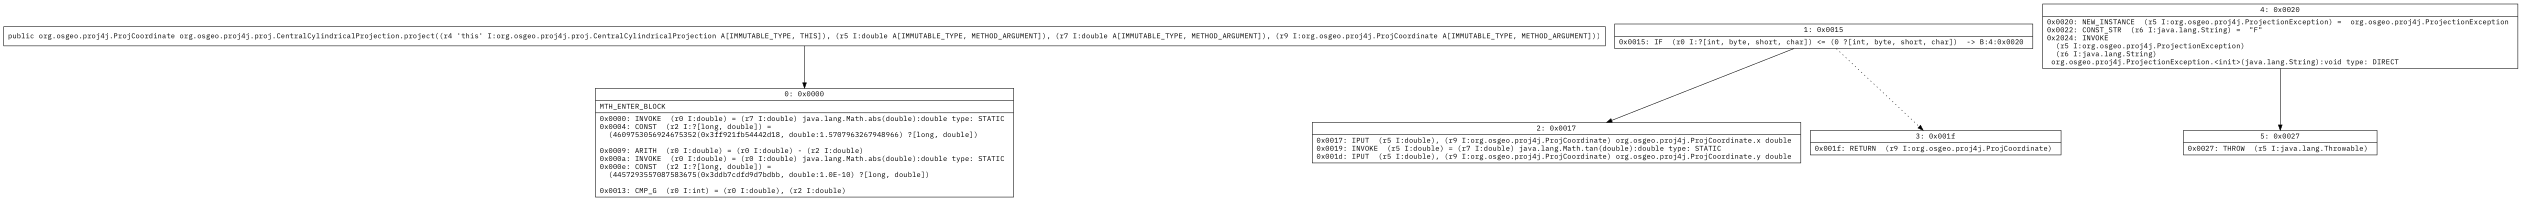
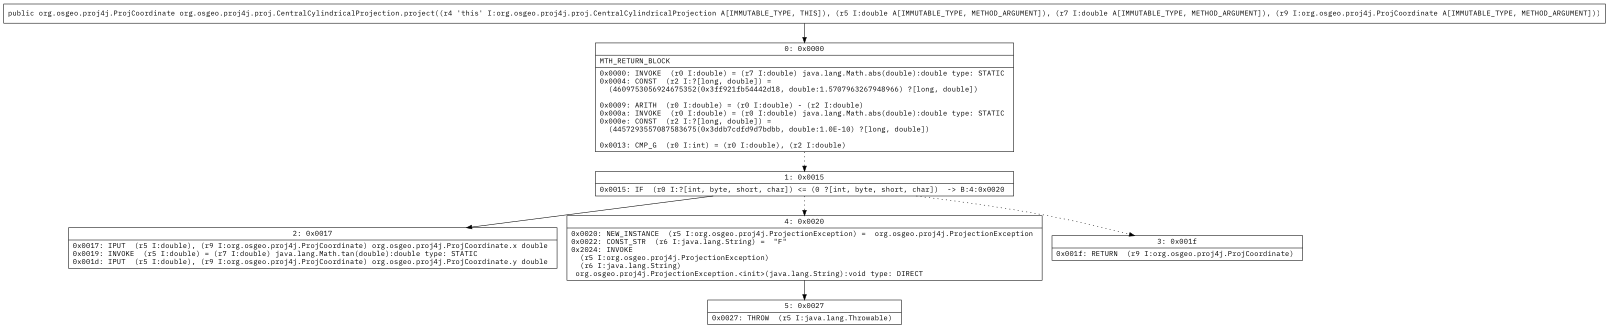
node "0: 0x0000": text "MTH_ENTER_BLOCK" -> "MTH_RETURN_BLOCK"
edge "0: 0x0000" -> "1: 0x0015": added
edge "1: 0x0015" -> "4: 0x0020": added
